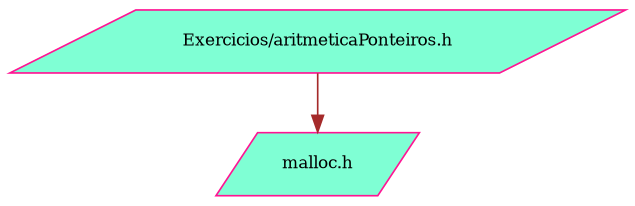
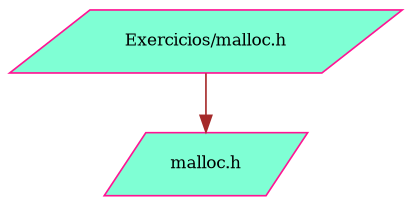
node "Exercicios/aritmeticaPonteiros.h": label "Exercicios/aritmeticaPonteiros.h" -> "Exercicios/malloc.h"
